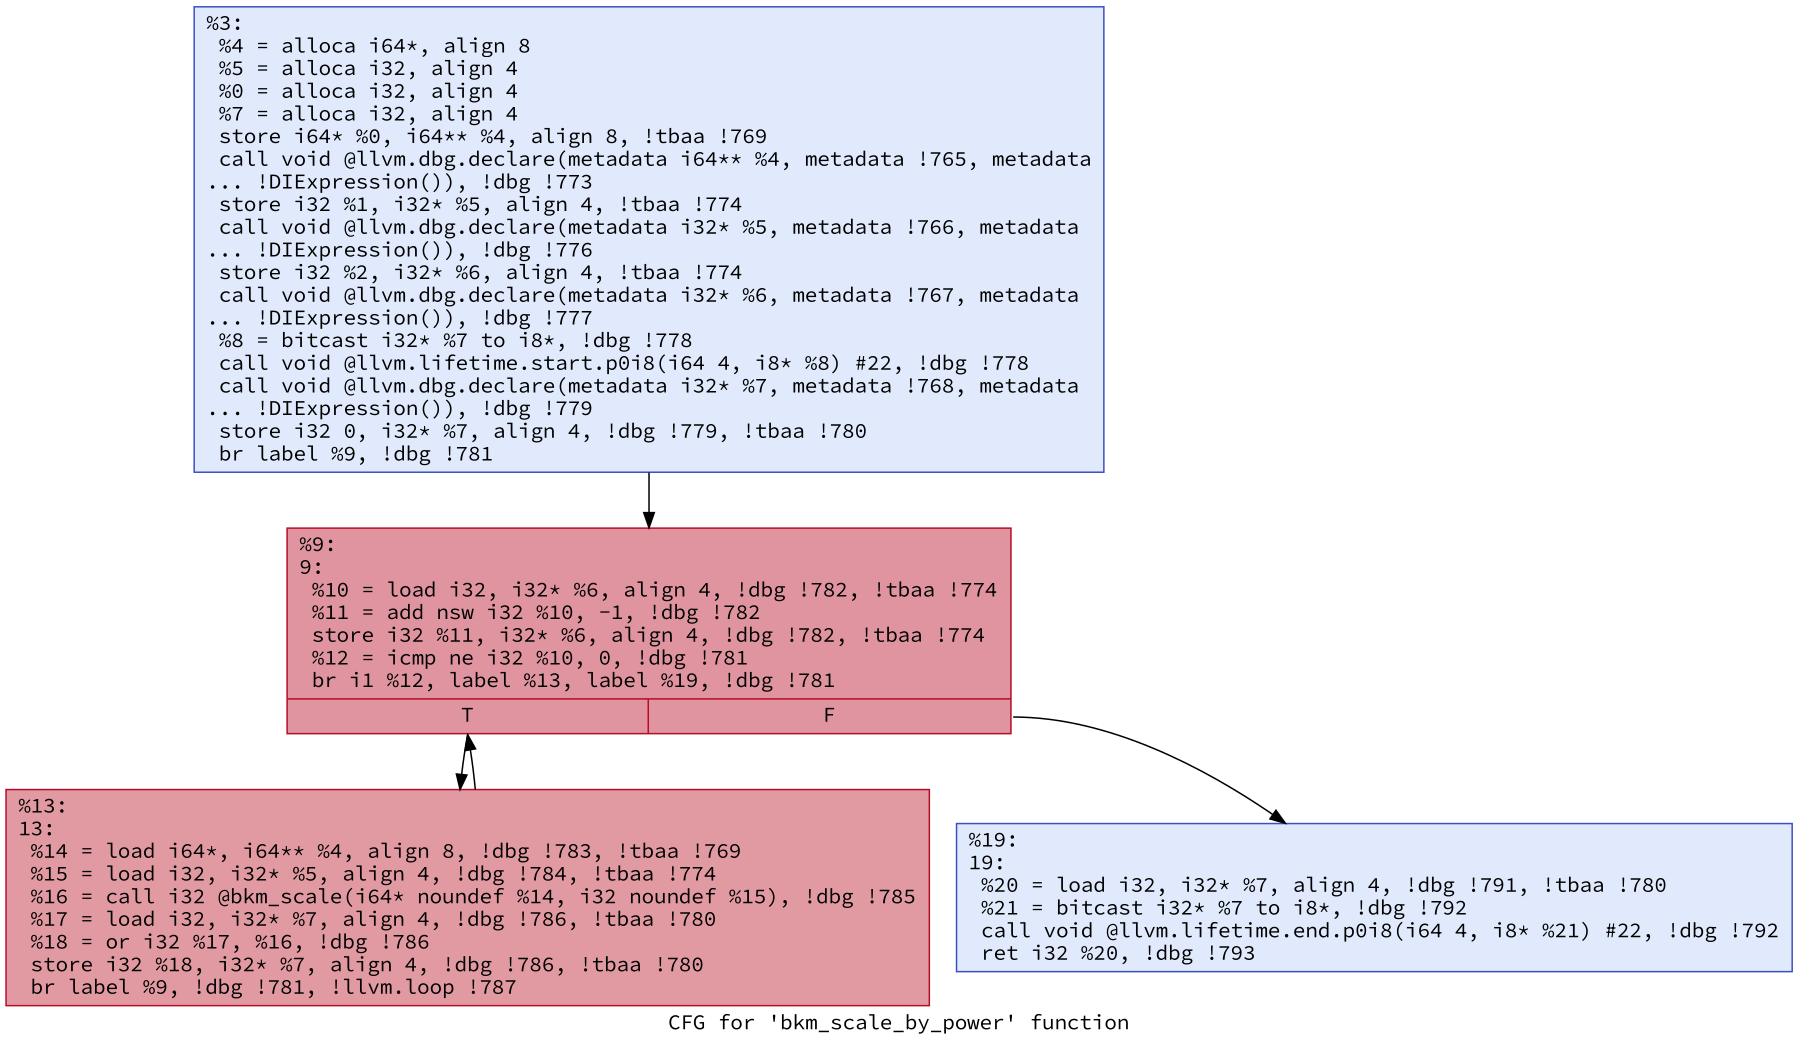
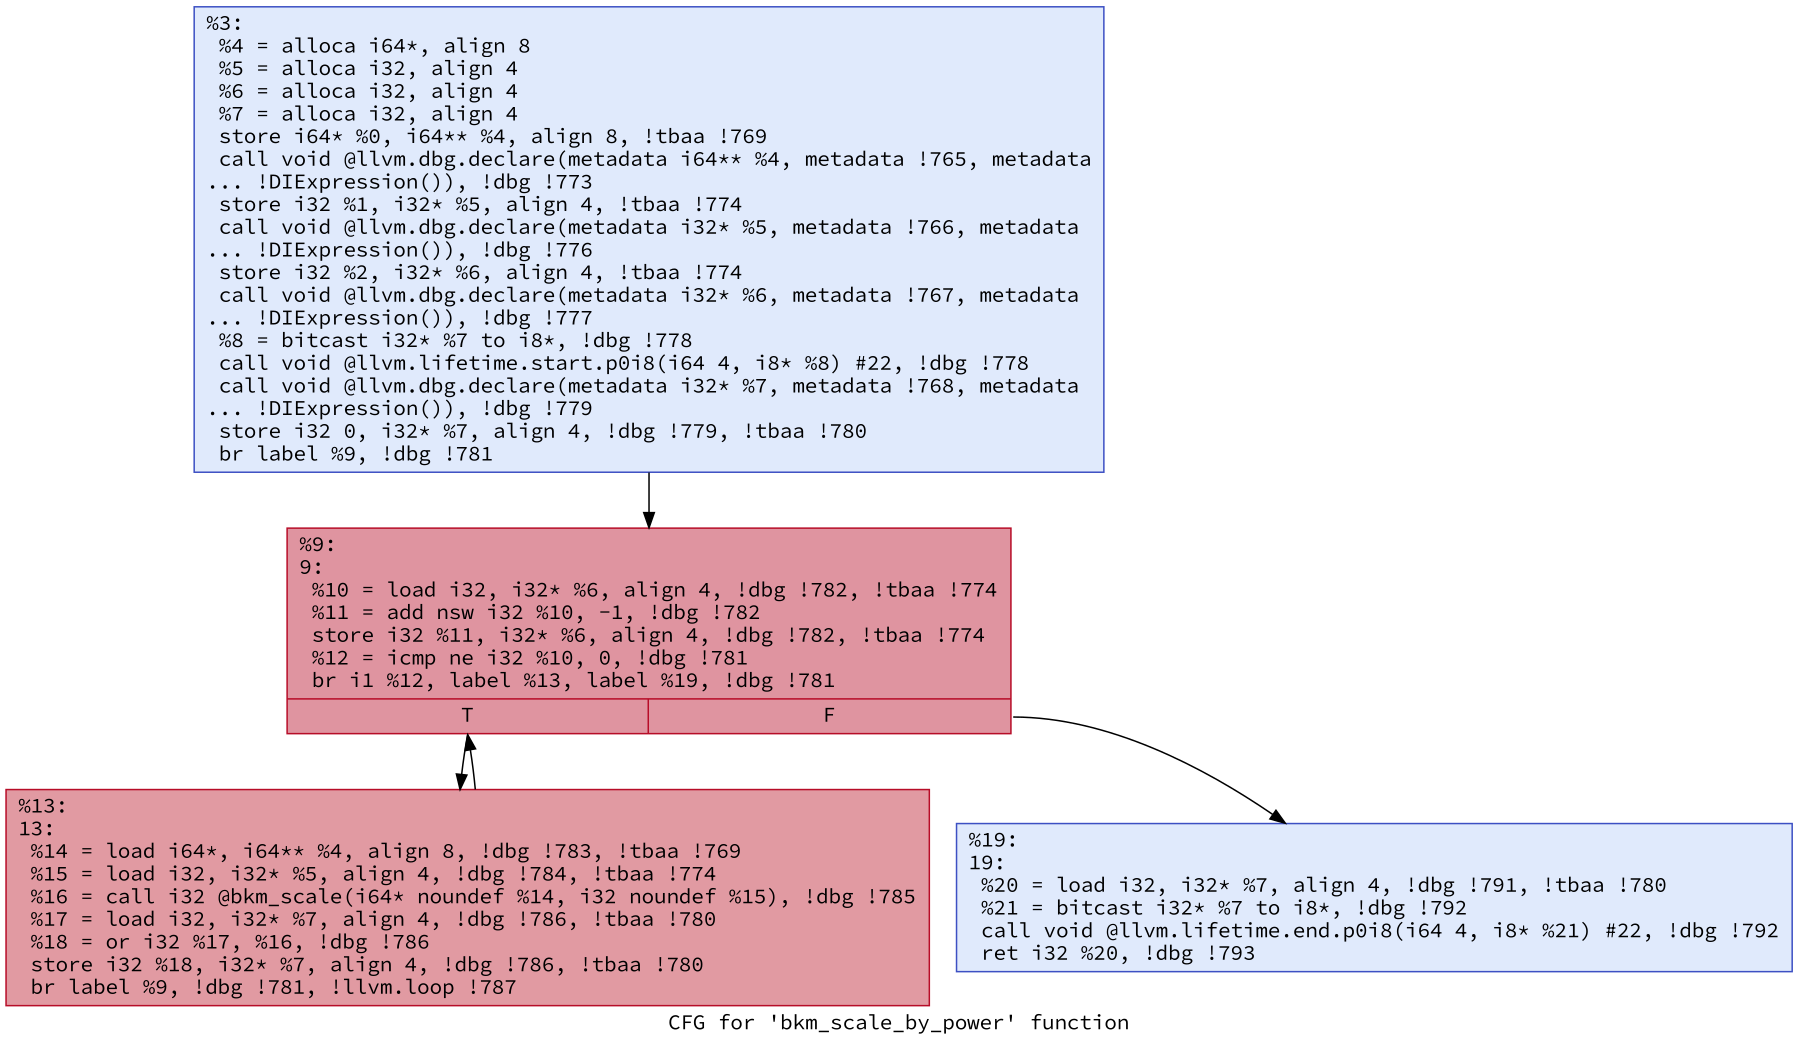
node "%3:": text "%0 = alloca i32, align 4" -> "%6 = alloca i32, align 4"
